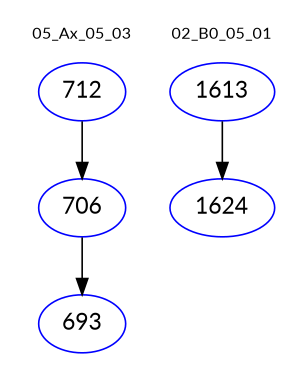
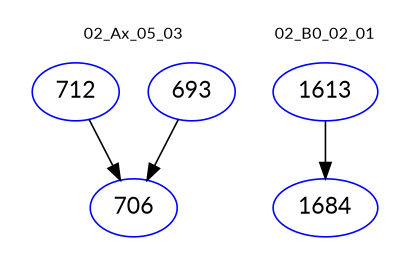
cluster "05_Ax_05_03": label "05_Ax_05_03" -> "02_Ax_05_03"
cluster "02_B0_05_01": label "02_B0_05_01" -> "02_B0_02_01"
node "1624": label "1624" -> "1684"
edge "706" -> "693": reversed
